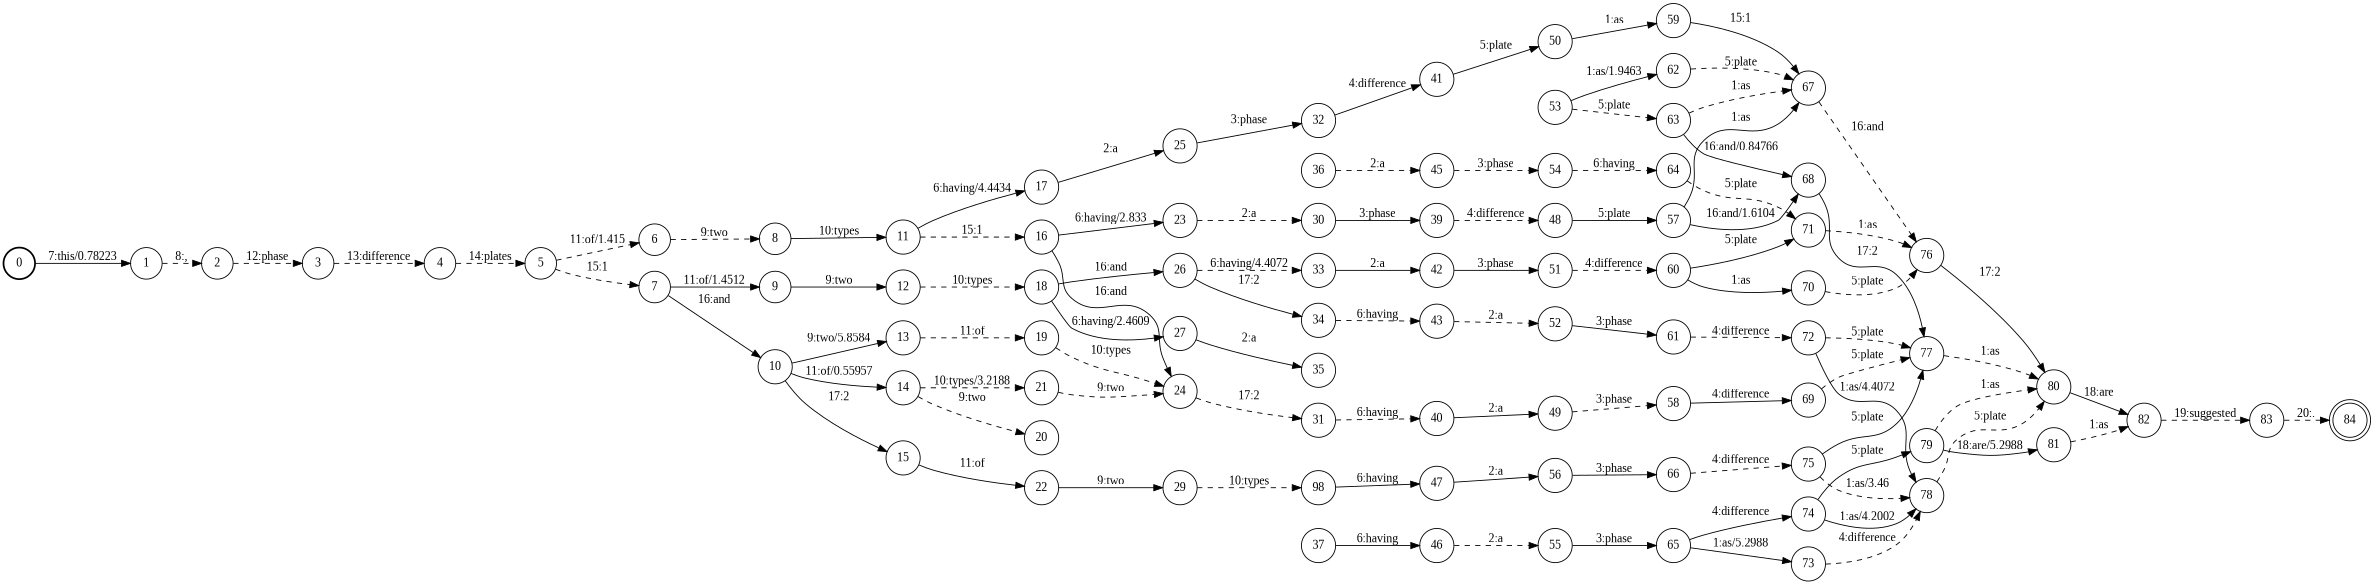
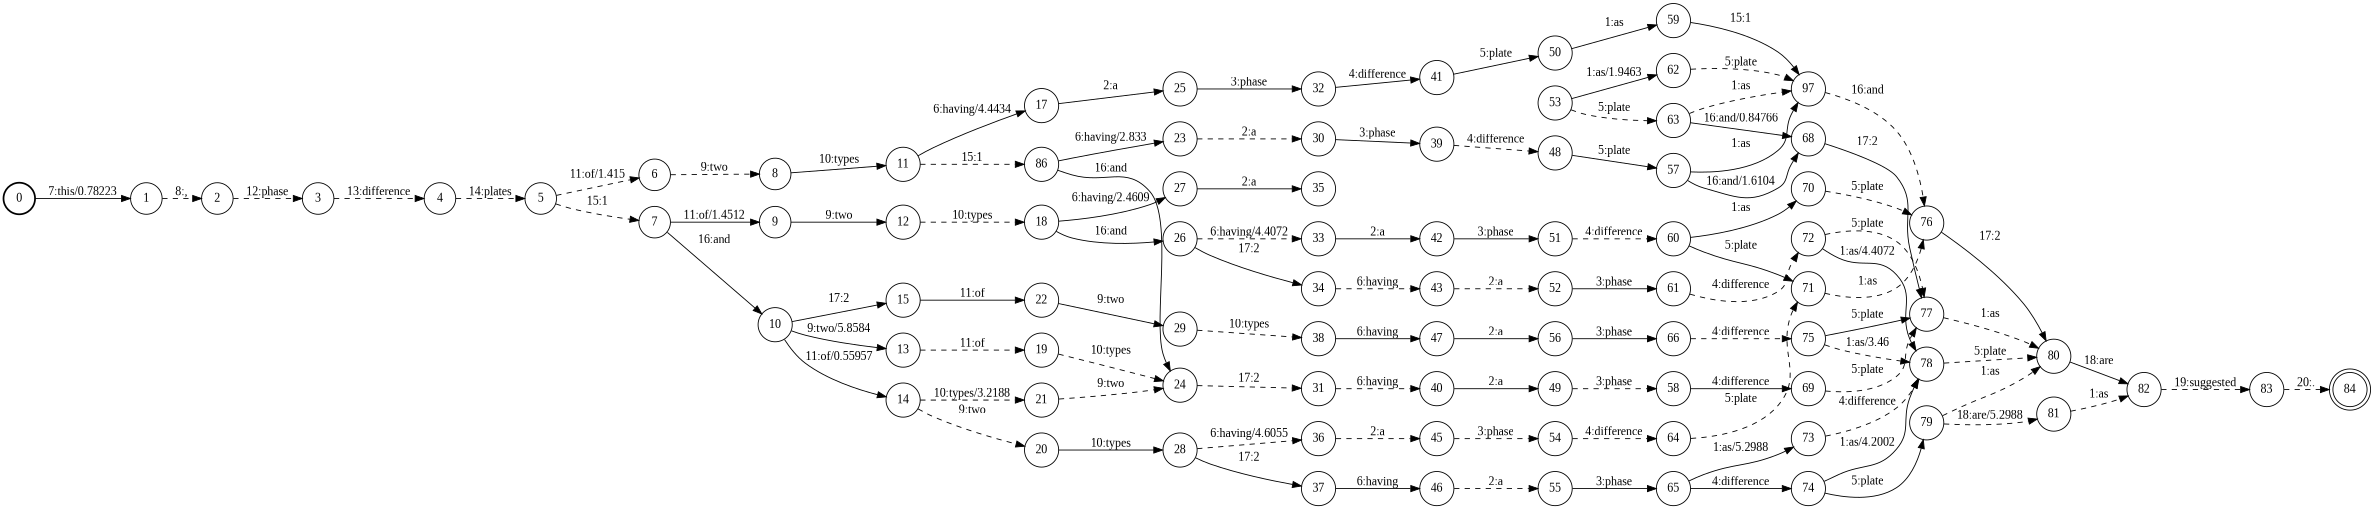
node "67": label "67" -> "97"
edge "54" -> "64": label "6:having" -> "4:difference"
node "16": label "16" -> "86"
node "28": added
edge "79" -> "81": style solid -> dashed
node "98": label "98" -> "38"
